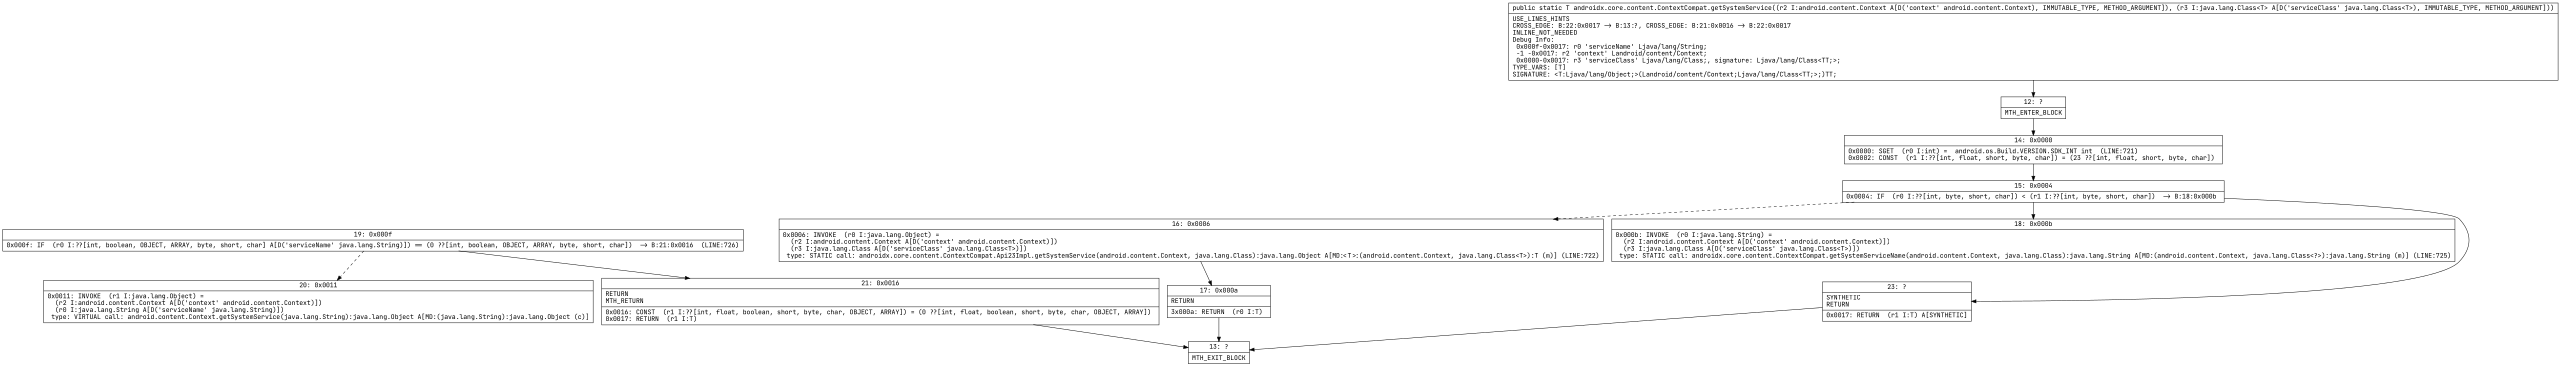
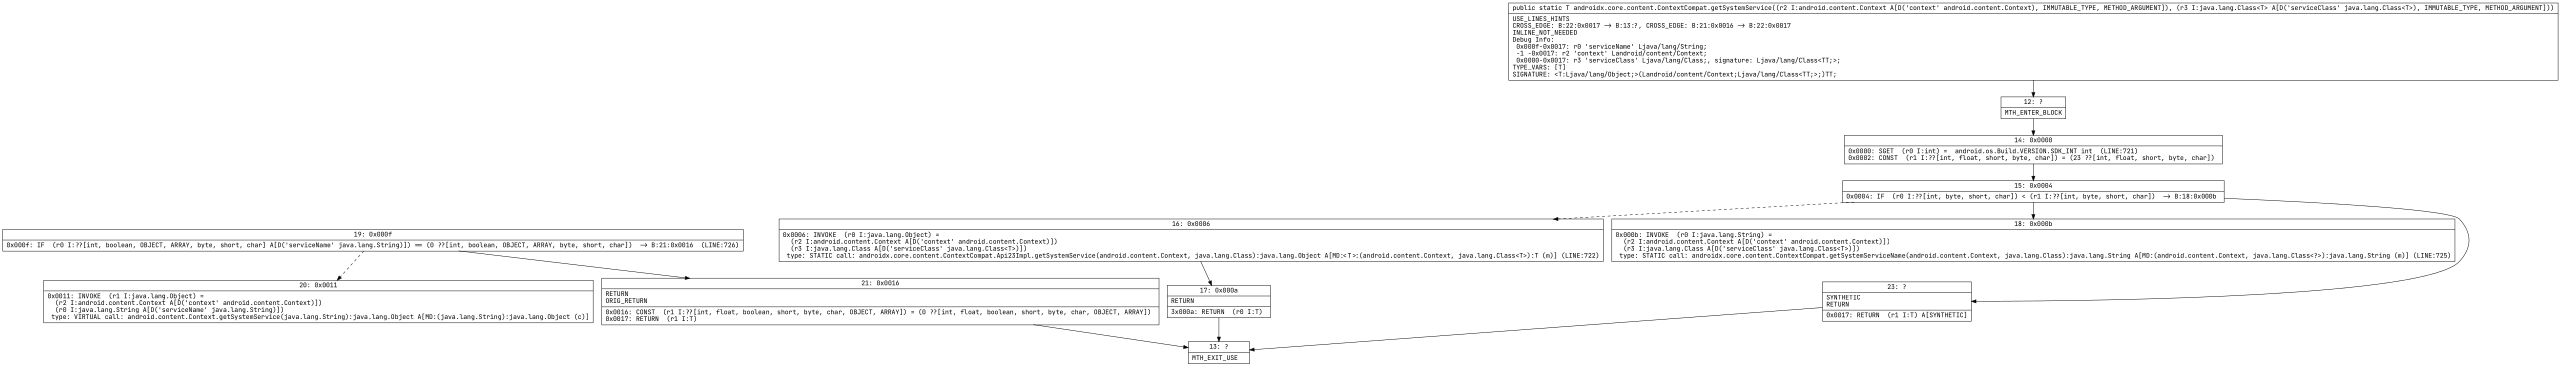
node "21: 0x0016": text "MTH_RETURN" -> "ORIG_RETURN"
node "13: ?": text "MTH_EXIT_BLOCK" -> "MTH_EXIT_USE"
